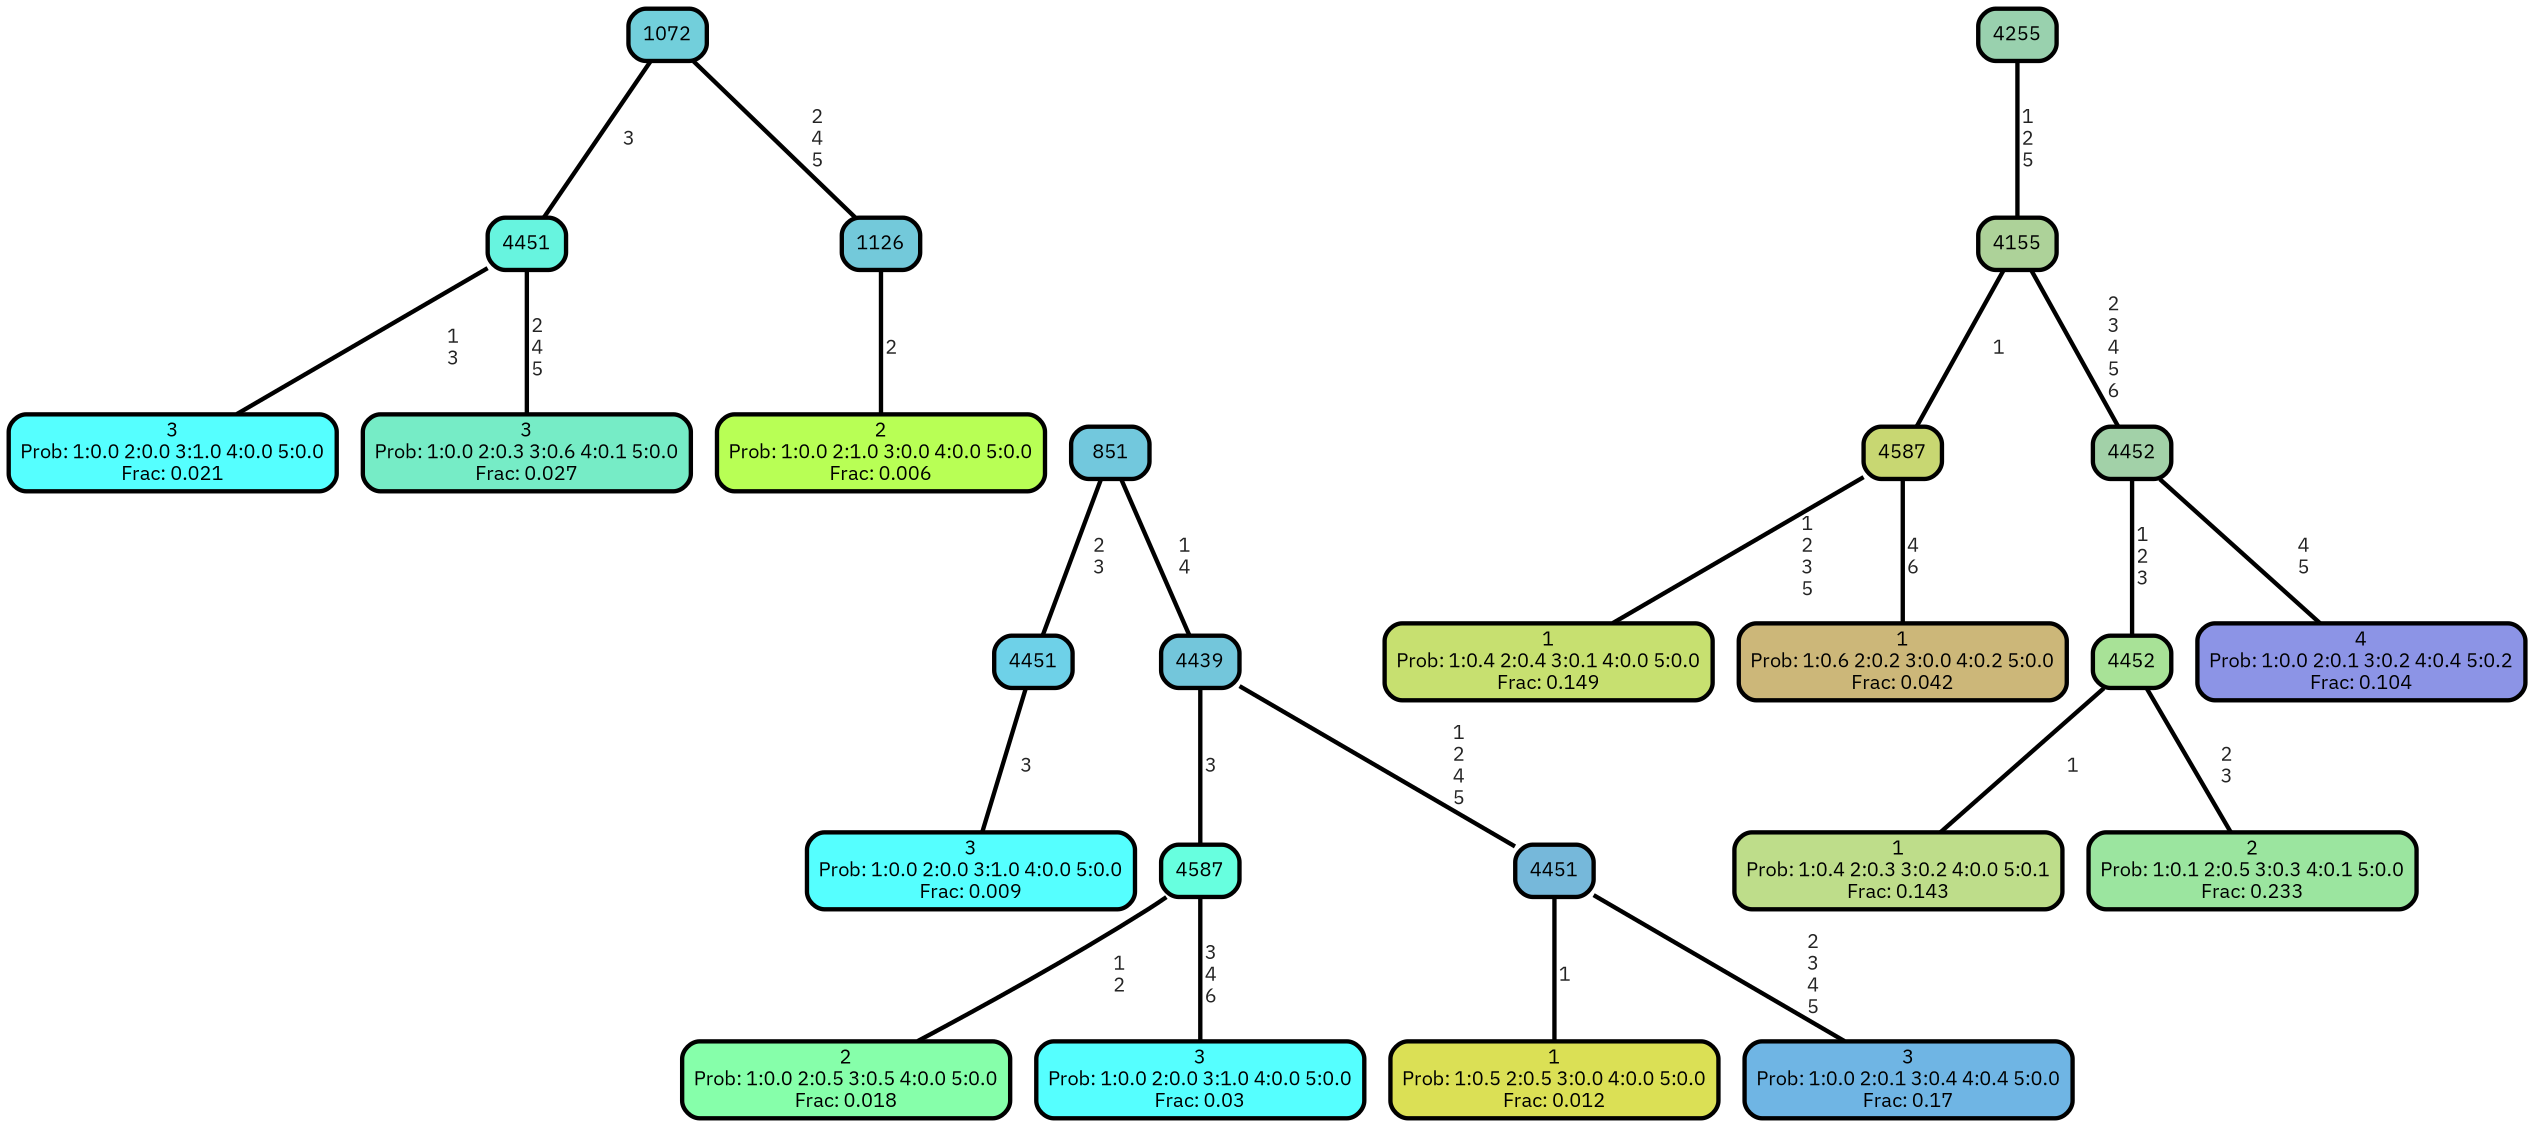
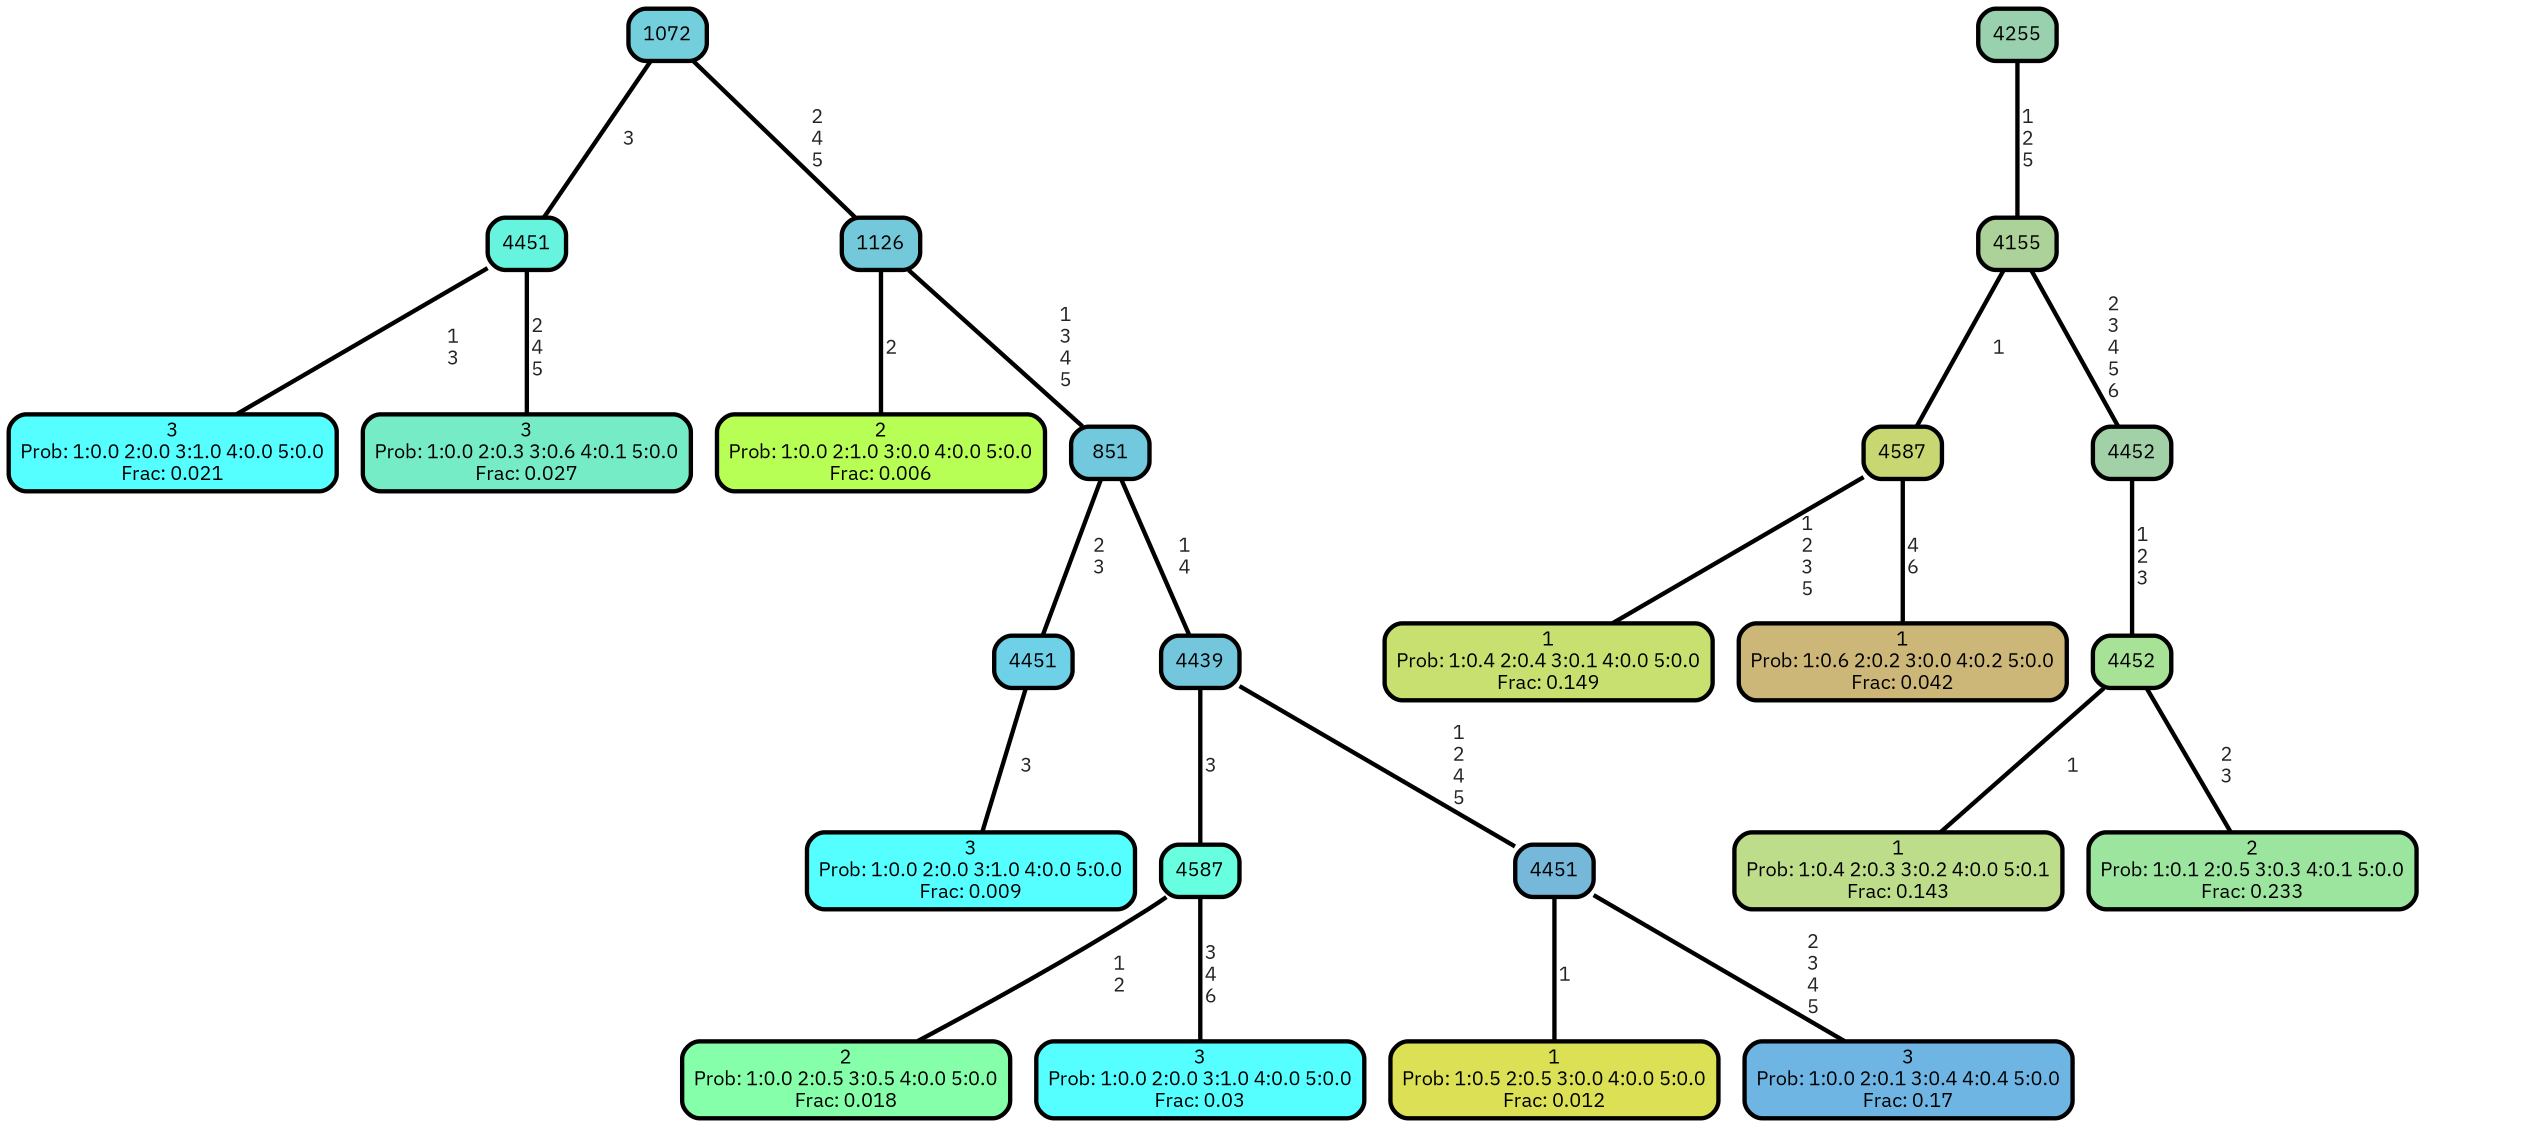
edge "1126" -- "851": added, label "1 3 4 5"
node "4 Prob: 1:0.0 2:0.1 3:0.2 4:0.4 5:0.2 Frac: 0.104": removed
